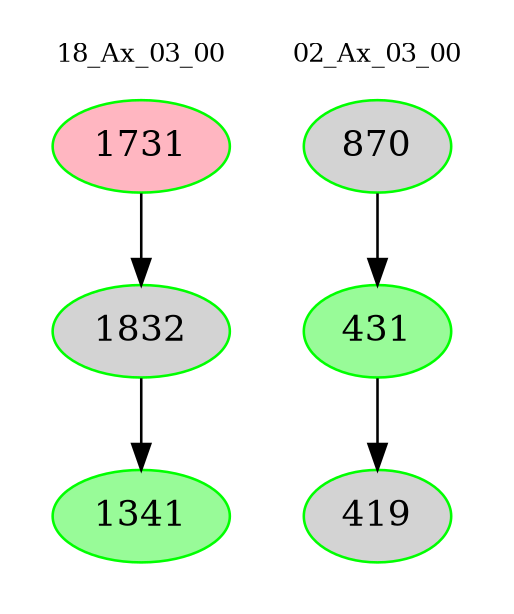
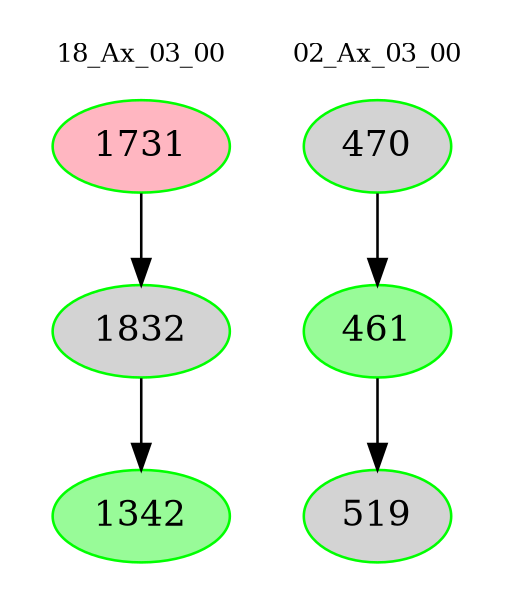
node "870": label "870" -> "470"
node "431": label "431" -> "461"
node "1341": label "1341" -> "1342"
node "419": label "419" -> "519"
